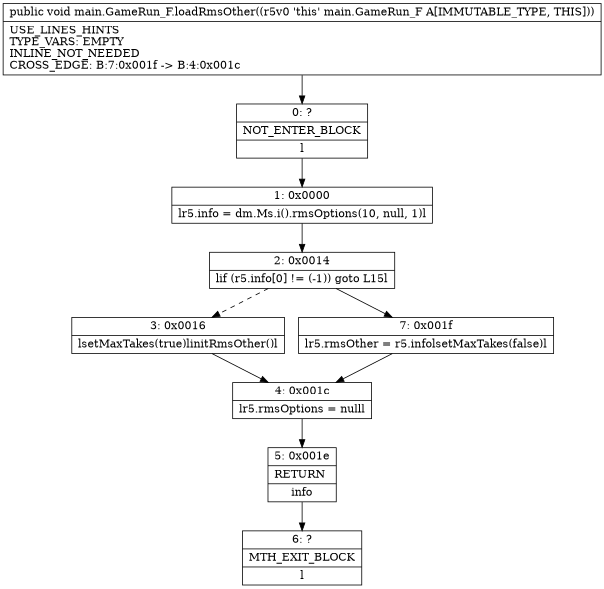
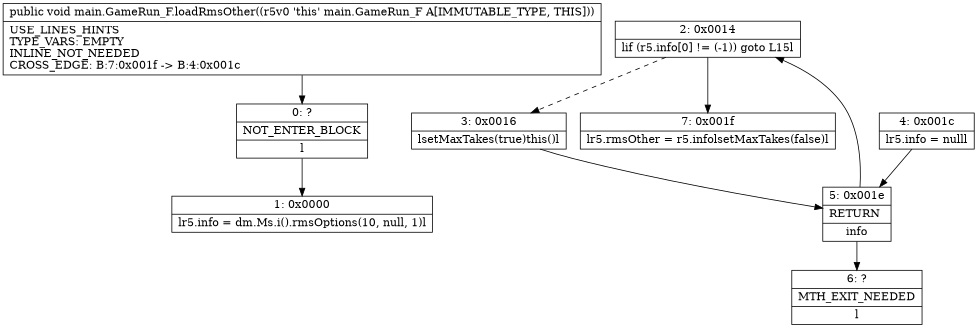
edge "1: 0x0000" -> "2: 0x0014": now "5: 0x001e" -> "2: 0x0014"
node "3: 0x0016": text "lsetMaxTakes(true)linitRmsOther()l" -> "lsetMaxTakes(true)this()l"
edge "3: 0x0016" -> "4: 0x001c": now "3: 0x0016" -> "5: 0x001e"
edge "7: 0x001f" -> "4: 0x001c": removed
node "4: 0x001c": text "lr5.rmsOptions = nulll" -> "lr5.info = nulll"
node "6: ?": text "MTH_EXIT_BLOCK" -> "MTH_EXIT_NEEDED"
